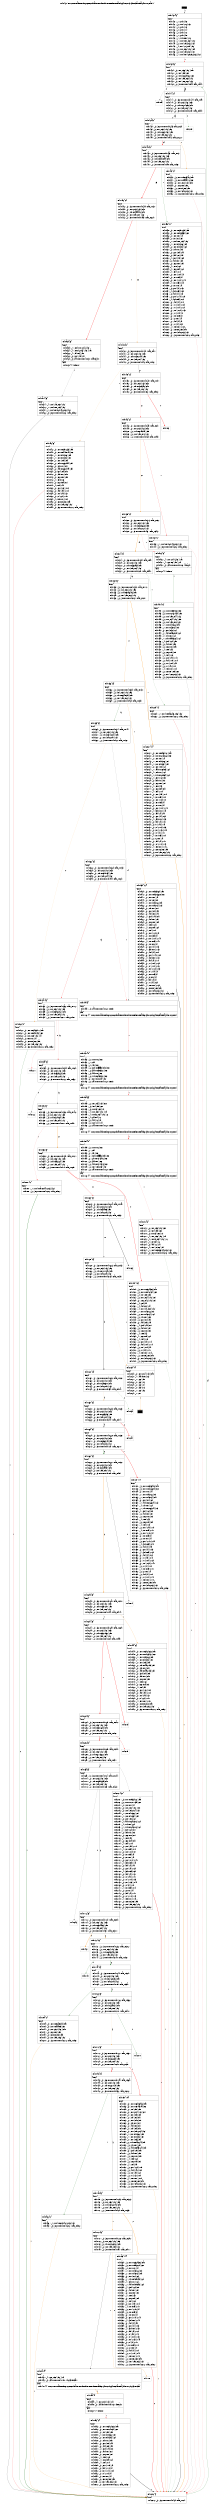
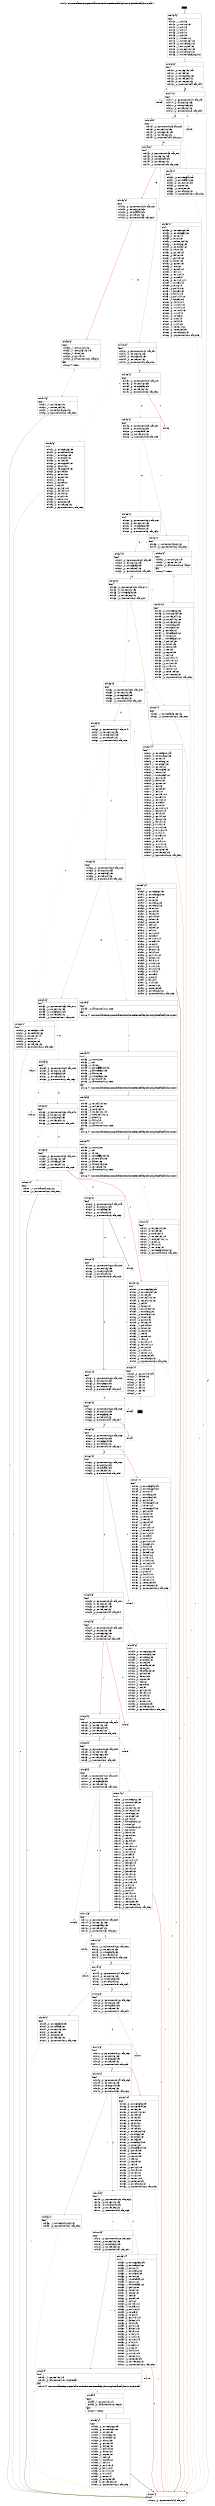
edge "0x4014a0 [22]" -> "0x401f9e [141]": now "0x4014a0 [22]" -> "0x4014cc [22]"
edge "0x40156f [25]" -> "0x401b9d [5]": now "0x40156f [25]" -> "0x401588 [25]"
